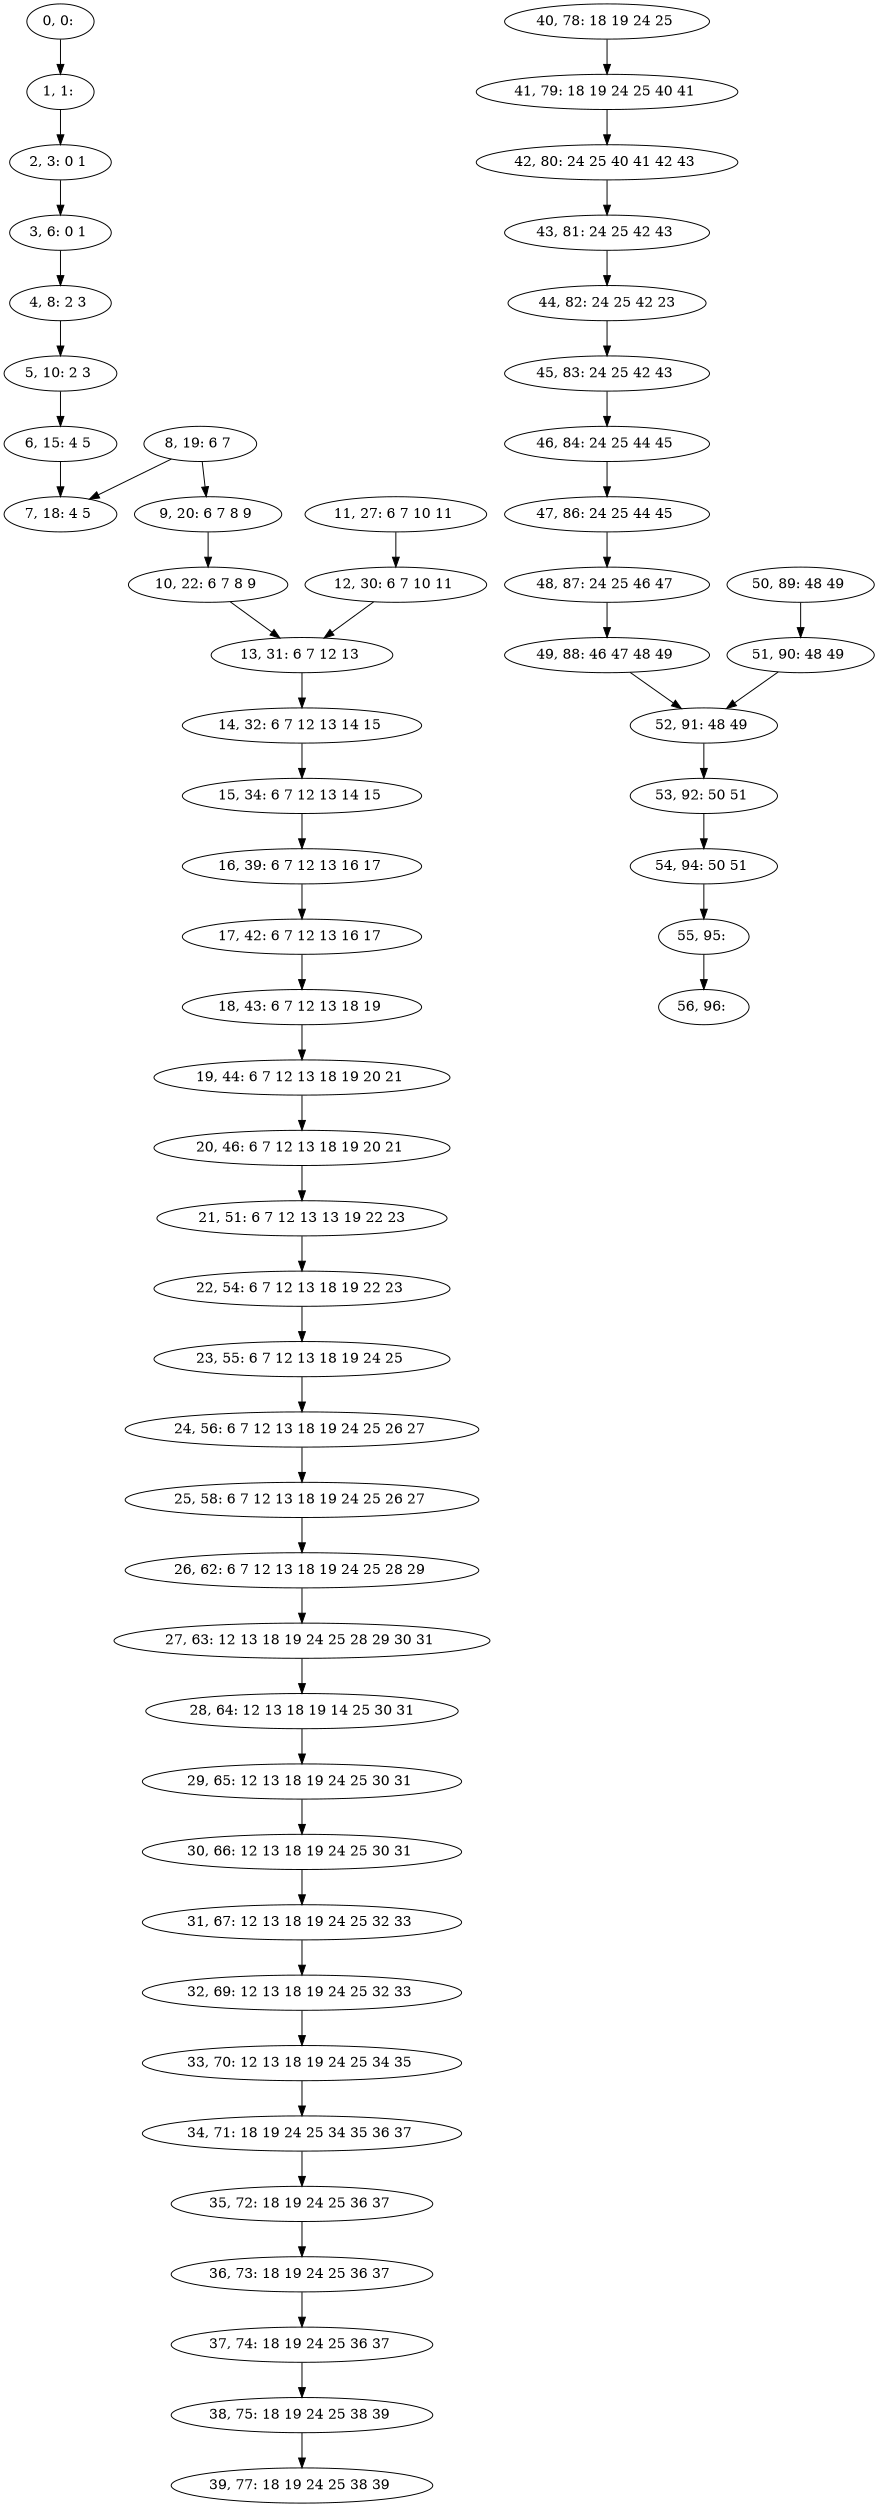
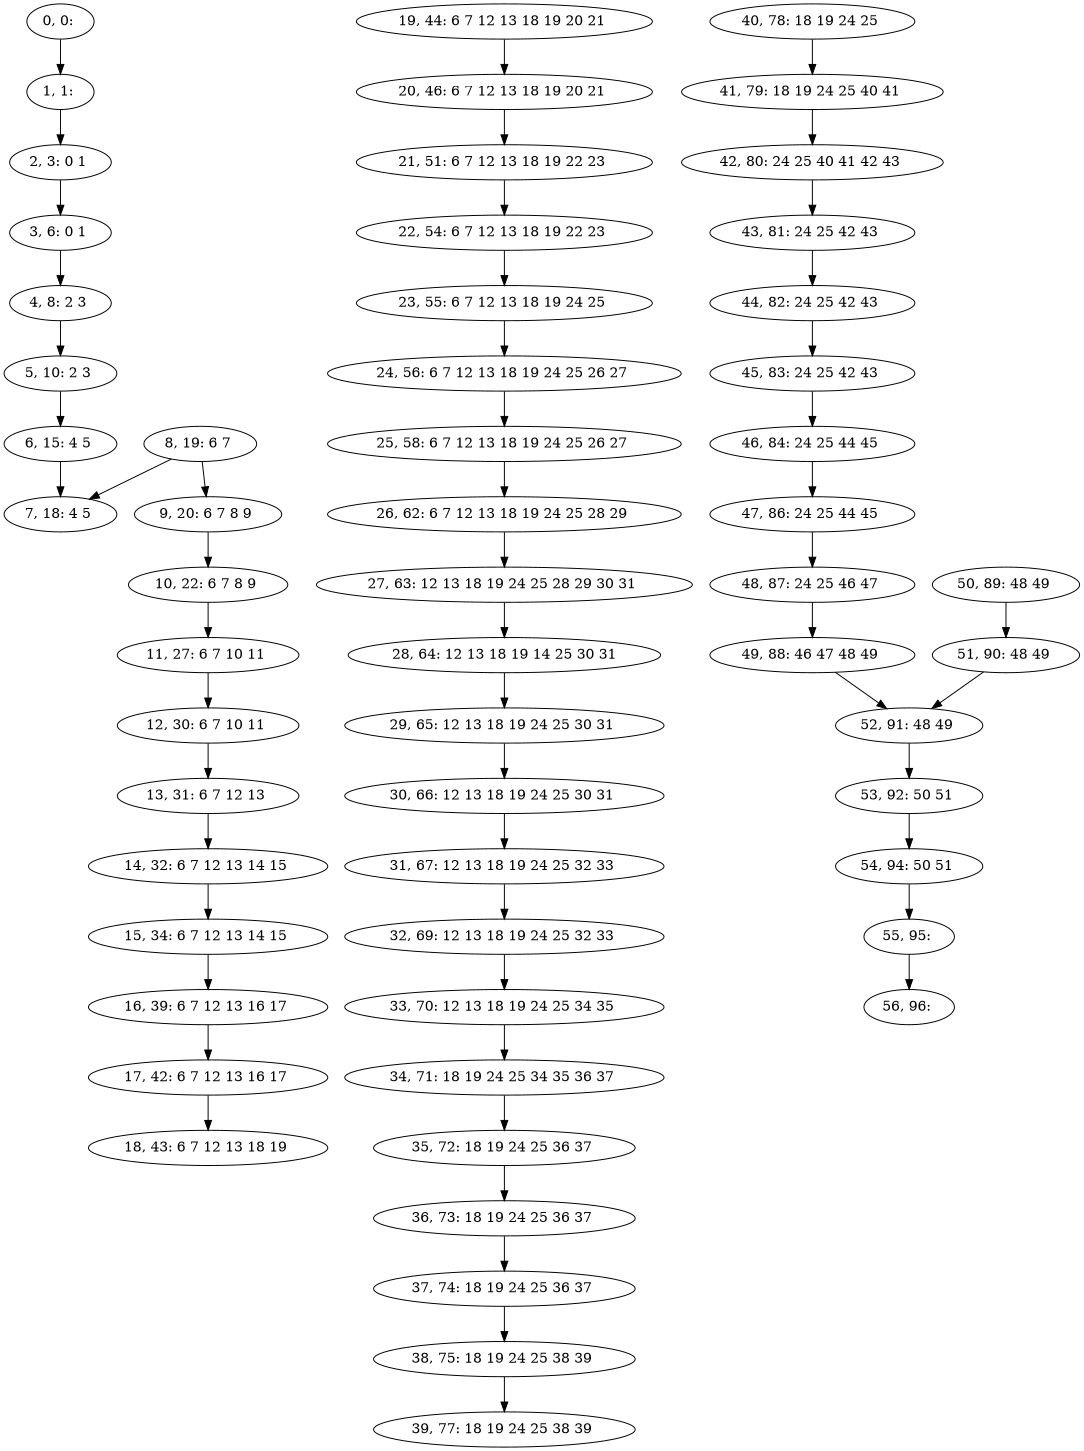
node "44, 82: 24 25 42 23": label "44, 82: 24 25 42 23" -> "44, 82: 24 25 42 43"
edge "10, 22: 6 7 8 9" -> "13, 31: 6 7 12 13": now "10, 22: 6 7 8 9" -> "11, 27: 6 7 10 11"
edge "18, 43: 6 7 12 13 18 19" -> "19, 44: 6 7 12 13 18 19 20 21": removed
node "21, 51: 6 7 12 13 13 19 22 23": label "21, 51: 6 7 12 13 13 19 22 23" -> "21, 51: 6 7 12 13 18 19 22 23"
